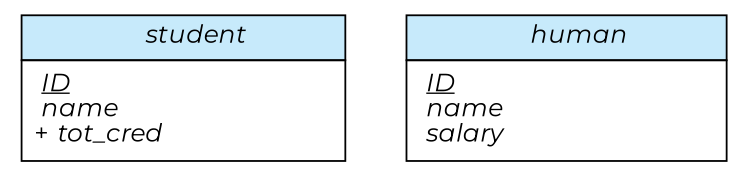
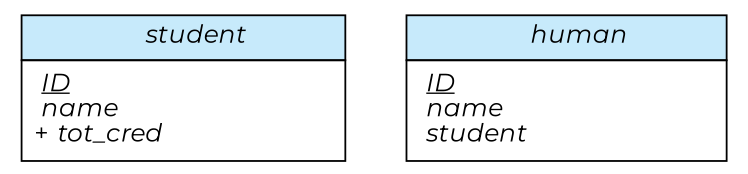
node "human": text "salary" -> "student"
